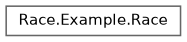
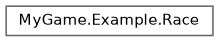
node "Race.Example.Race": label "Race.Example.Race" -> "MyGame.Example.Race"
